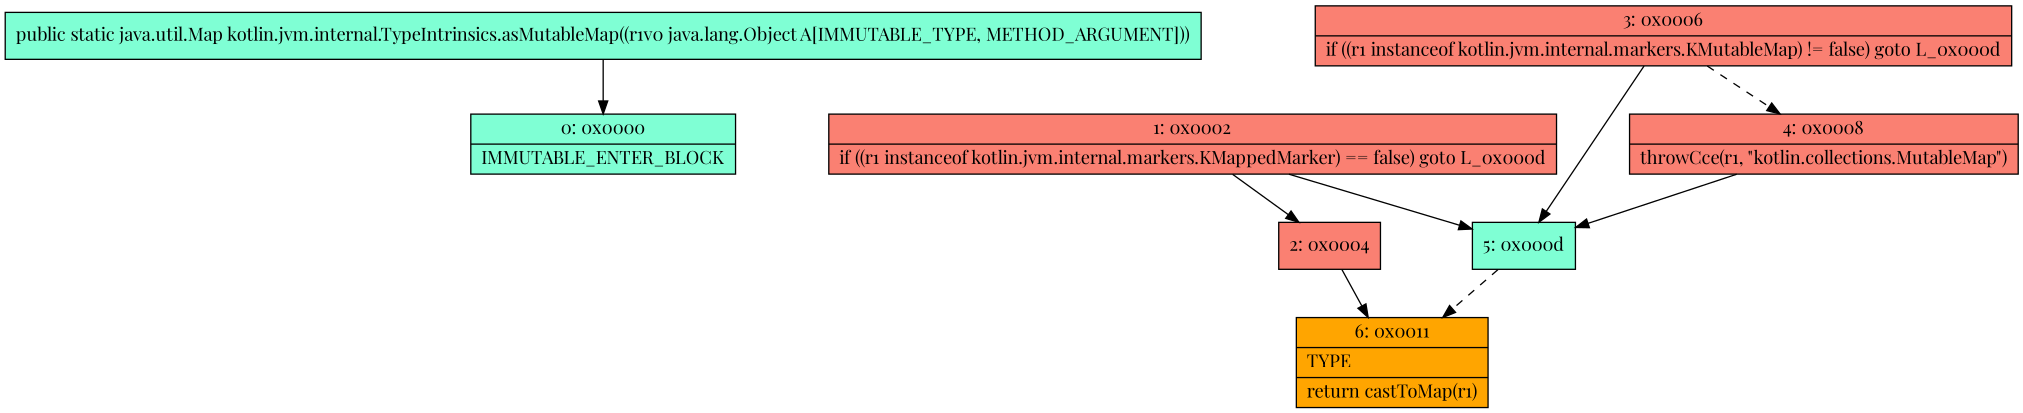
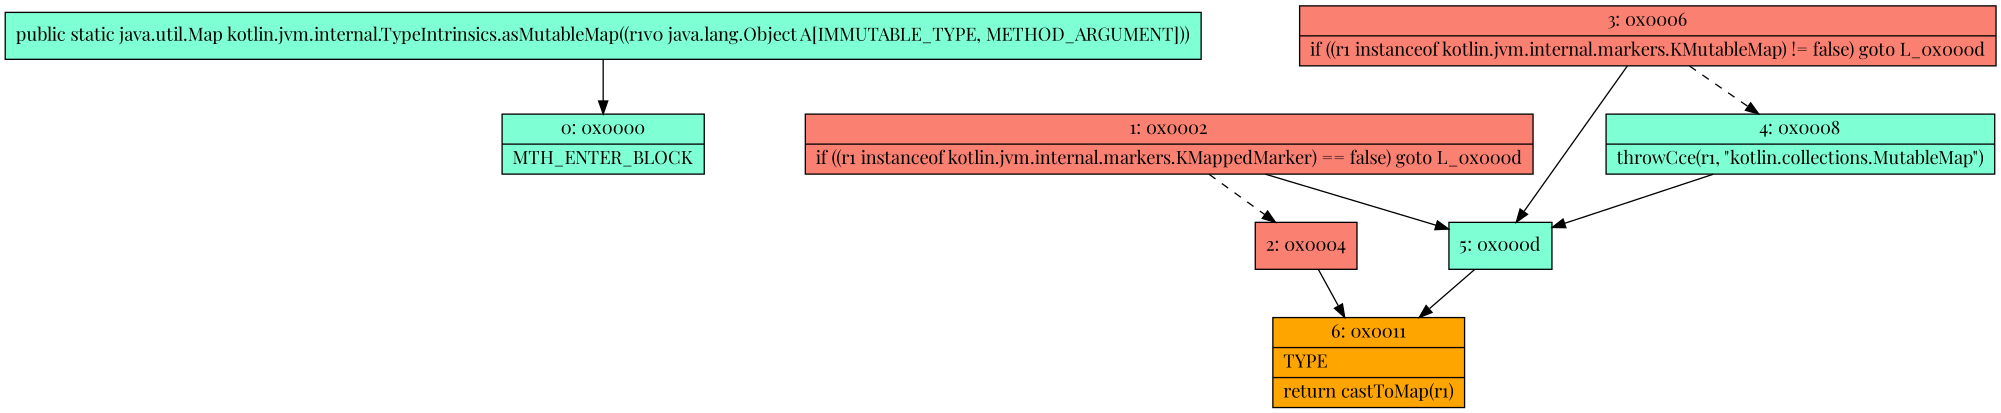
node "4: 0x0008": fillcolor salmon -> aquamarine
node "0: 0x0000": text "IMMUTABLE_ENTER_BLOCK" -> "MTH_ENTER_BLOCK"
edge "1: 0x0002" -> "2: 0x0004": style solid -> dashed
edge "5: 0x000d" -> "6: 0x0011": style dashed -> solid
